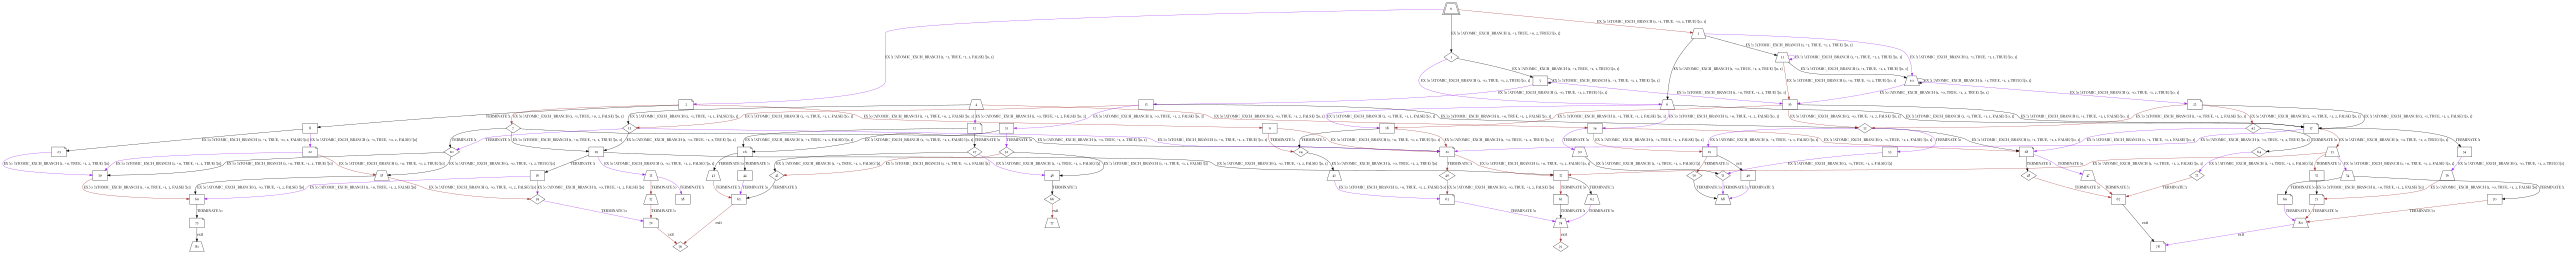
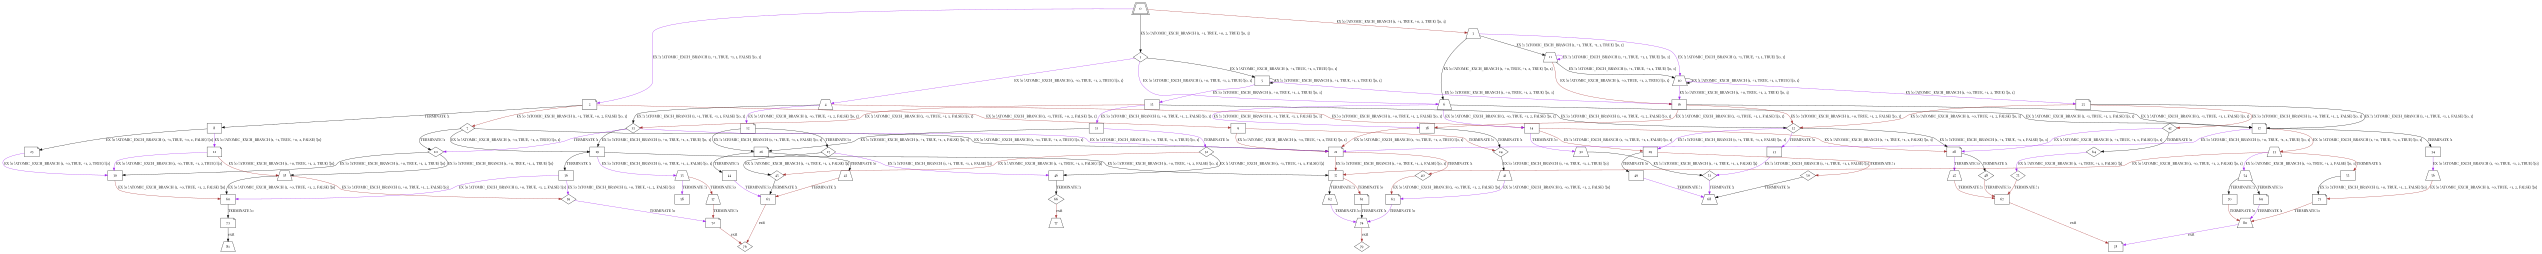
edge "1" -> "4": added, label "EX !0 !ATOMIC_EXCH_BRANCH (1, +0, TRUE, +1, 2, TRUE) !{0, 1}"
edge "29" -> "49": label "exit" -> "TERMINATE !0"
edge "67" -> "78": color black -> brown
